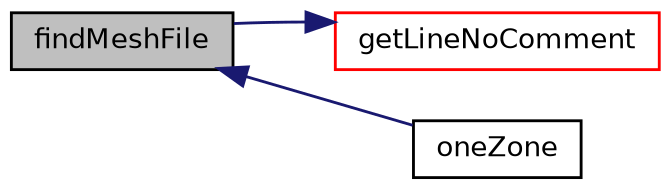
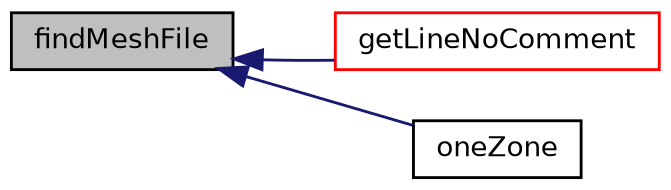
edge "findMeshFile" -> "getLineNoComment": reversed
